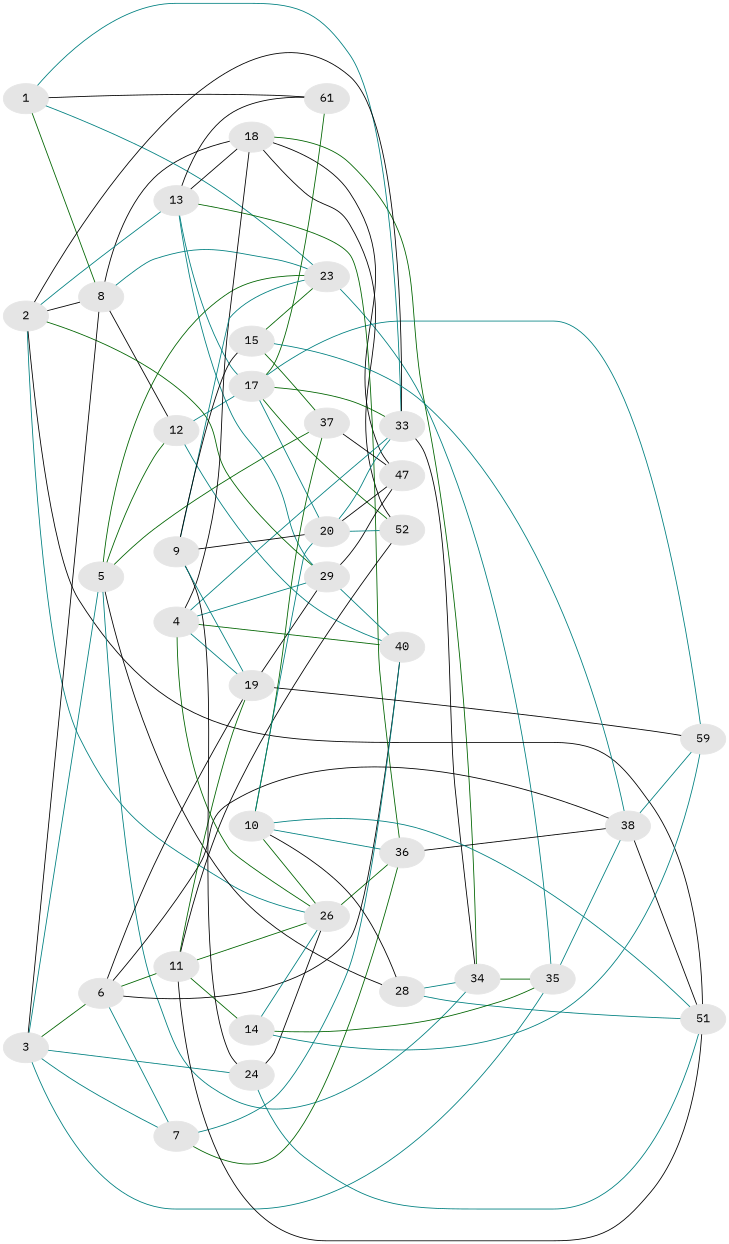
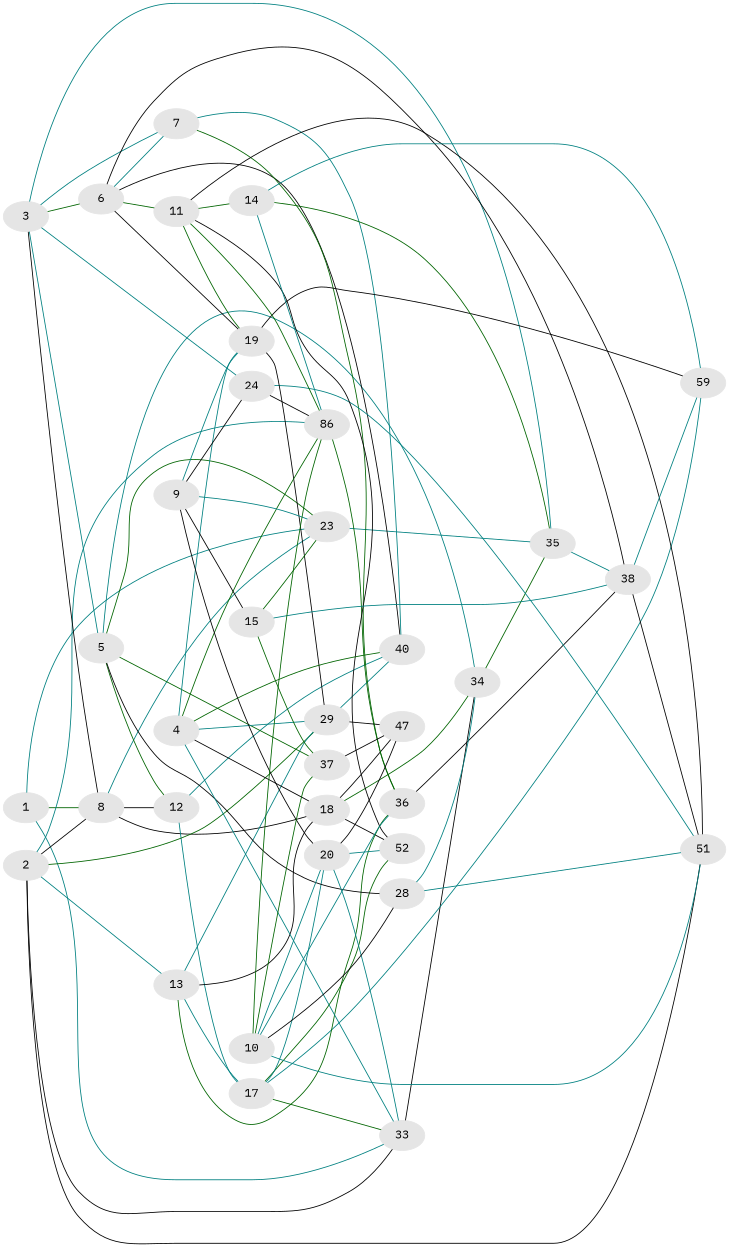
node "61": removed
node "26": label "26" -> "86"
